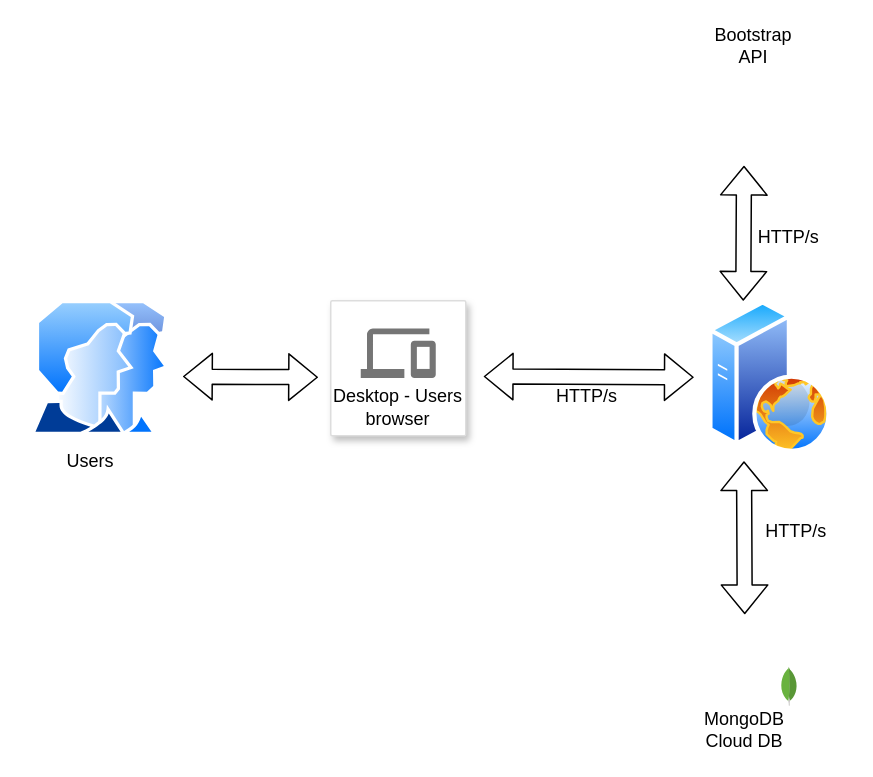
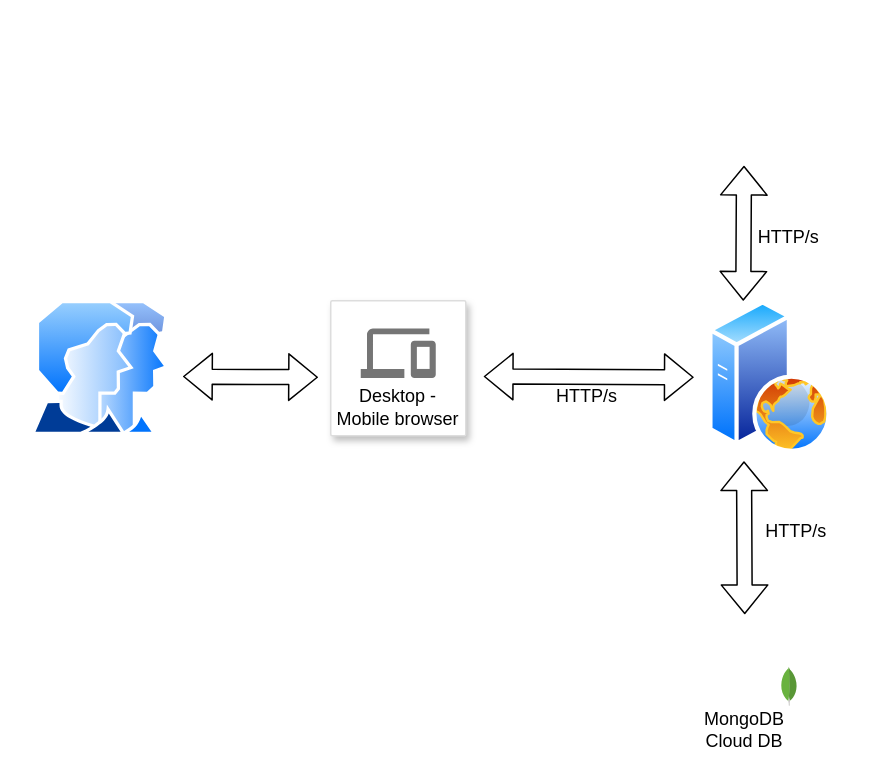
node "Bootstrap API": removed
node "Desktop - Users browser": label "Desktop - Users browser" -> "Desktop - Mobile browser"
node "Users": removed
